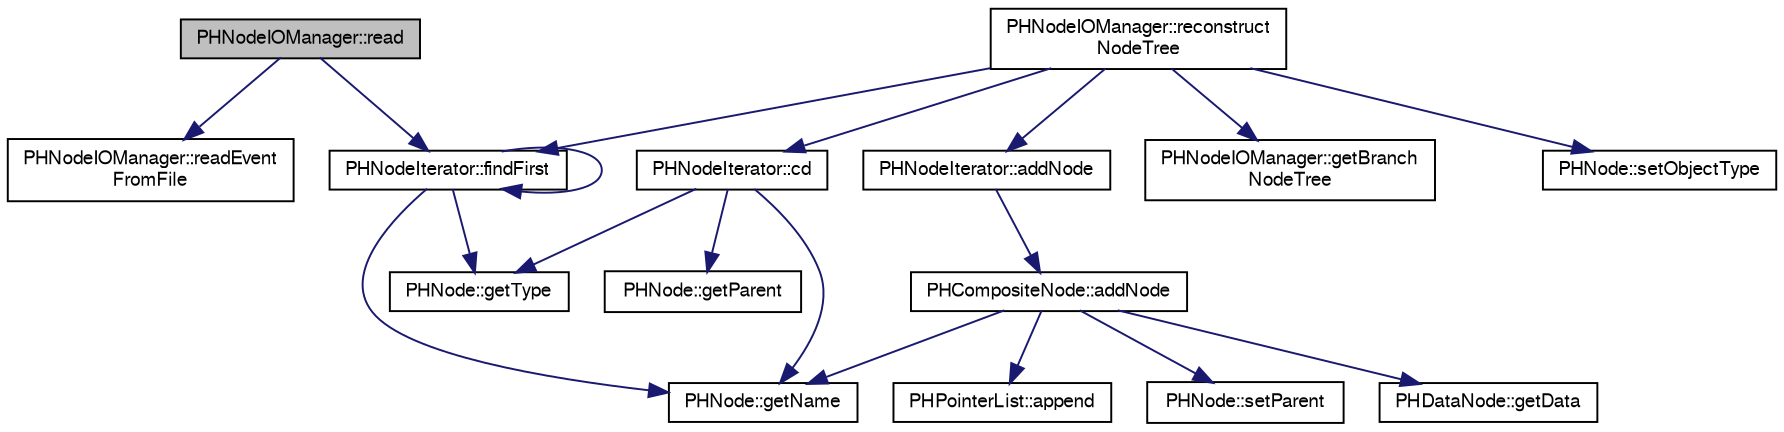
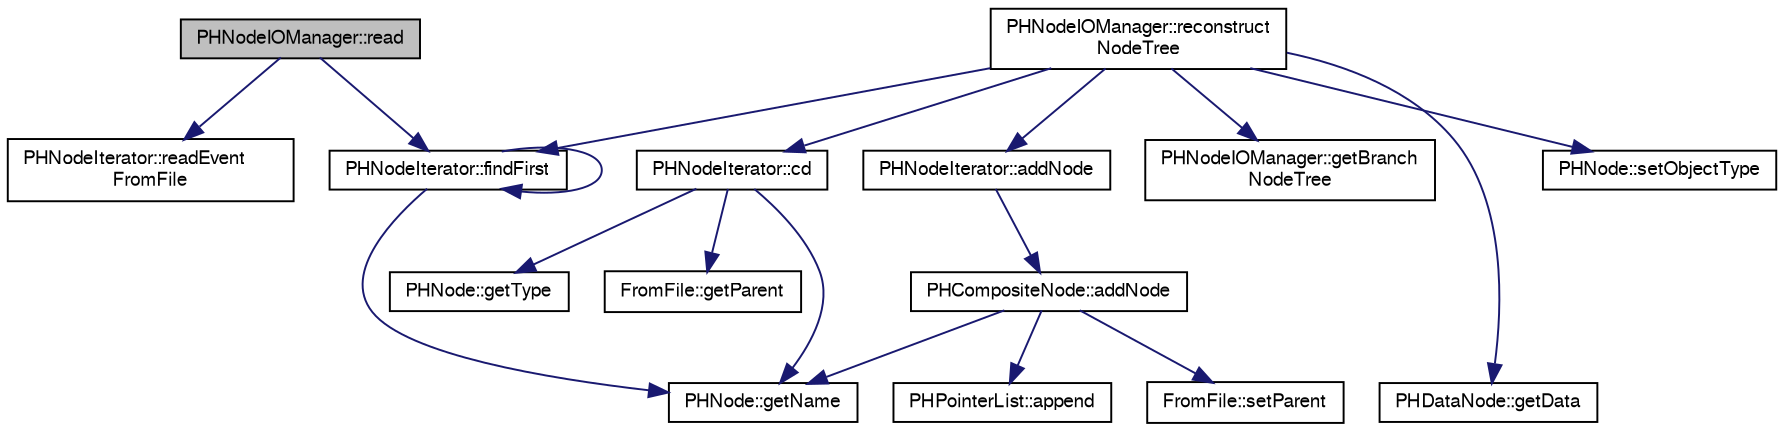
node "PHNodeIOManager::readEvent FromFile": label "PHNodeIOManager::readEvent FromFile" -> "PHNodeIterator::readEvent FromFile"
edge "PHNodeIterator::findFirst" -> "PHNode::getType": removed
node "PHNode::getParent": label "PHNode::getParent" -> "FromFile::getParent"
edge "PHCompositeNode::addNode" -> "PHDataNode::getData": now "PHNodeIOManager::reconstruct NodeTree" -> "PHDataNode::getData"
node "PHNode::setParent": label "PHNode::setParent" -> "FromFile::setParent"
